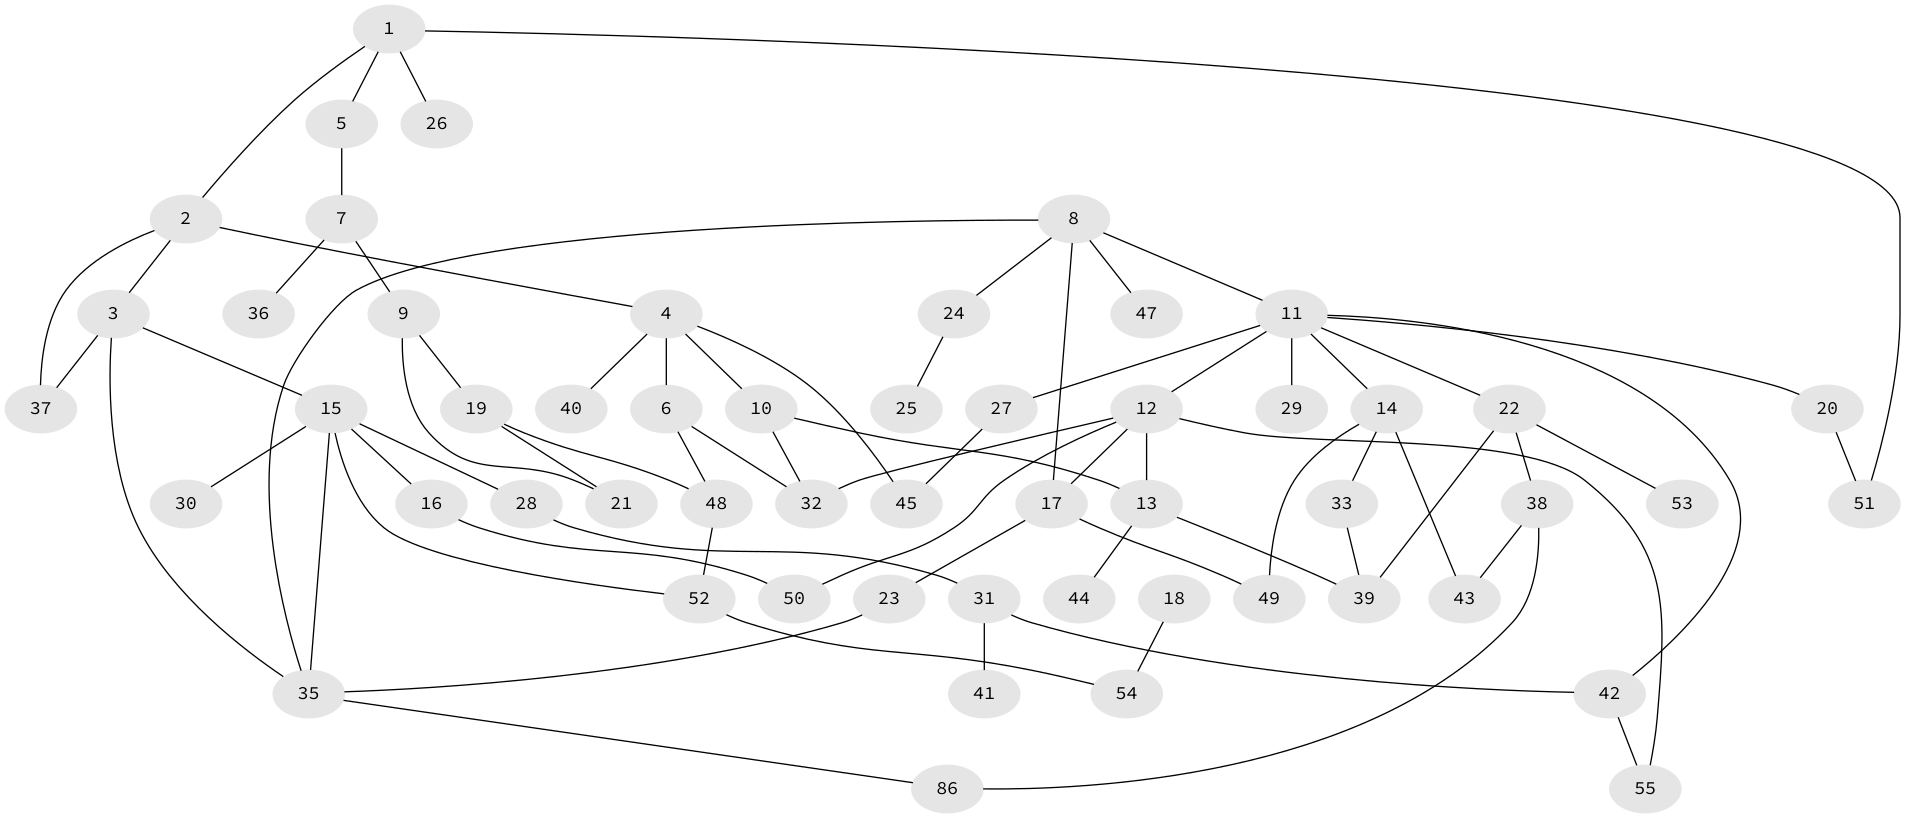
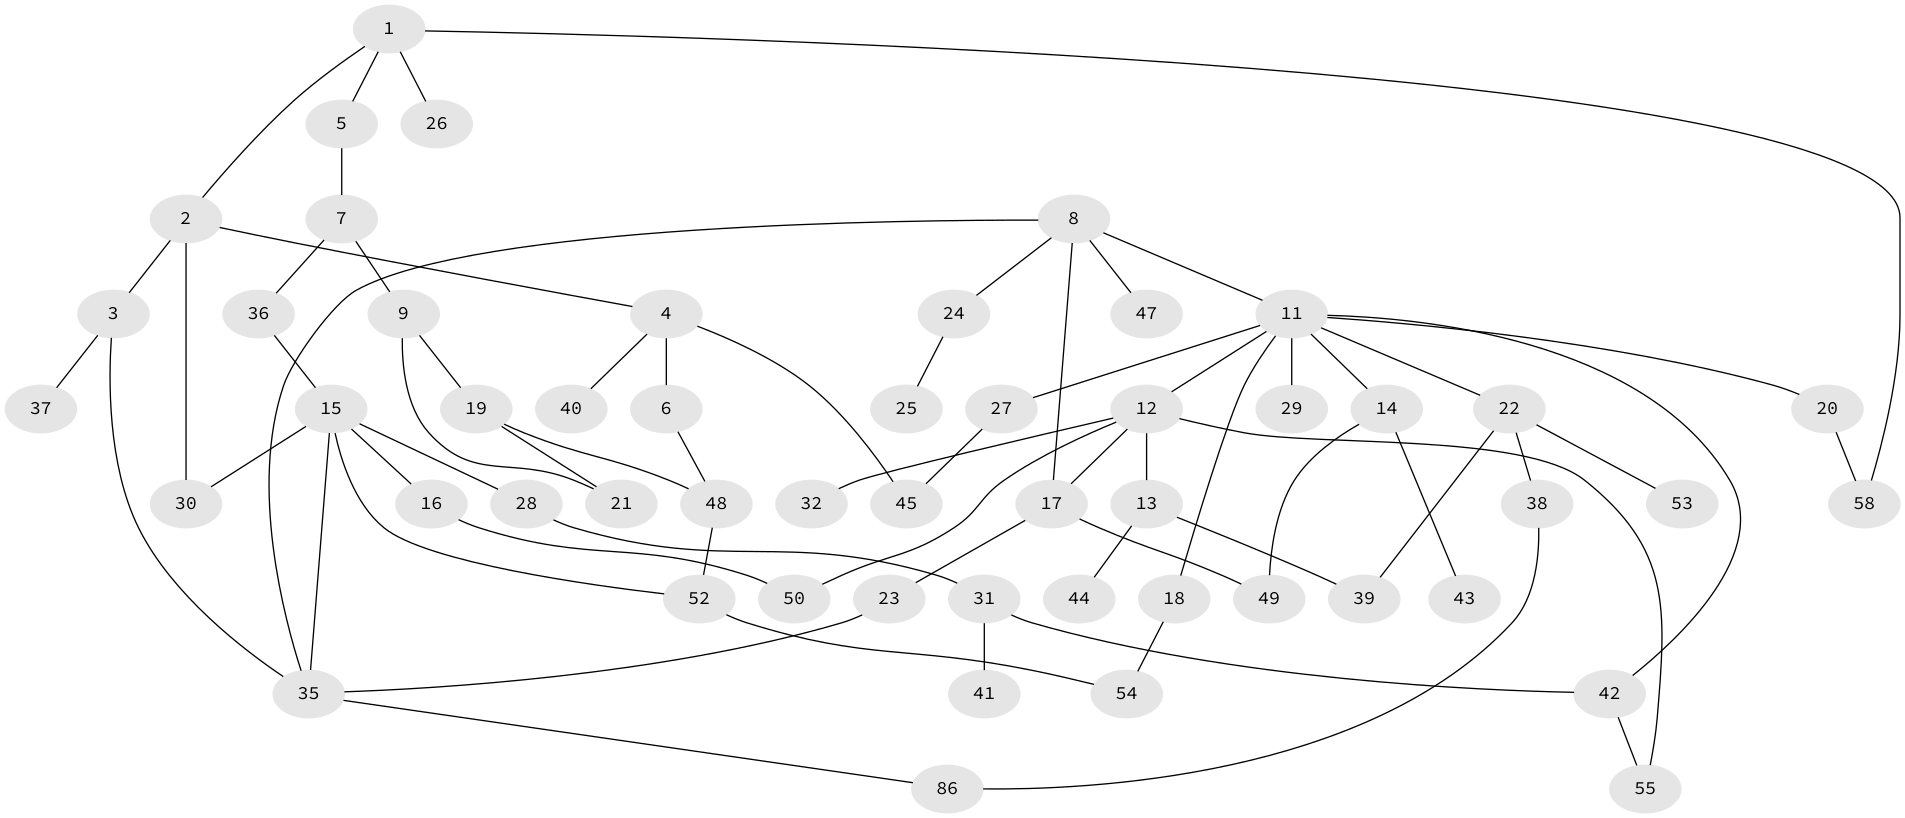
edge "2" -- "37": now "2" -- "30"
edge "3" -- "15": now "36" -- "15"
node "10": removed
edge "11" -- "18": added
edge "6" -- "32": removed
node "33": removed
node "51": label "51" -> "58"
edge "38" -- "43": removed
